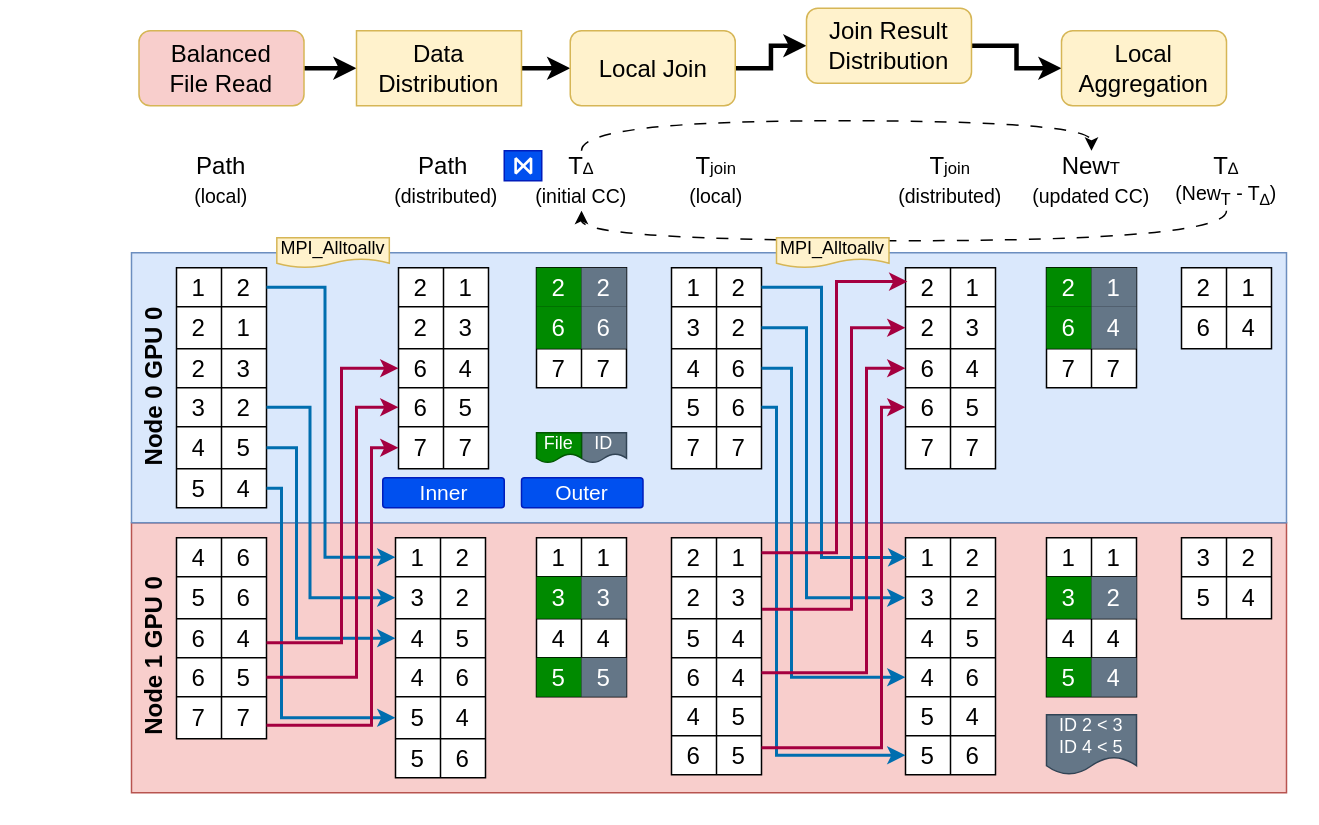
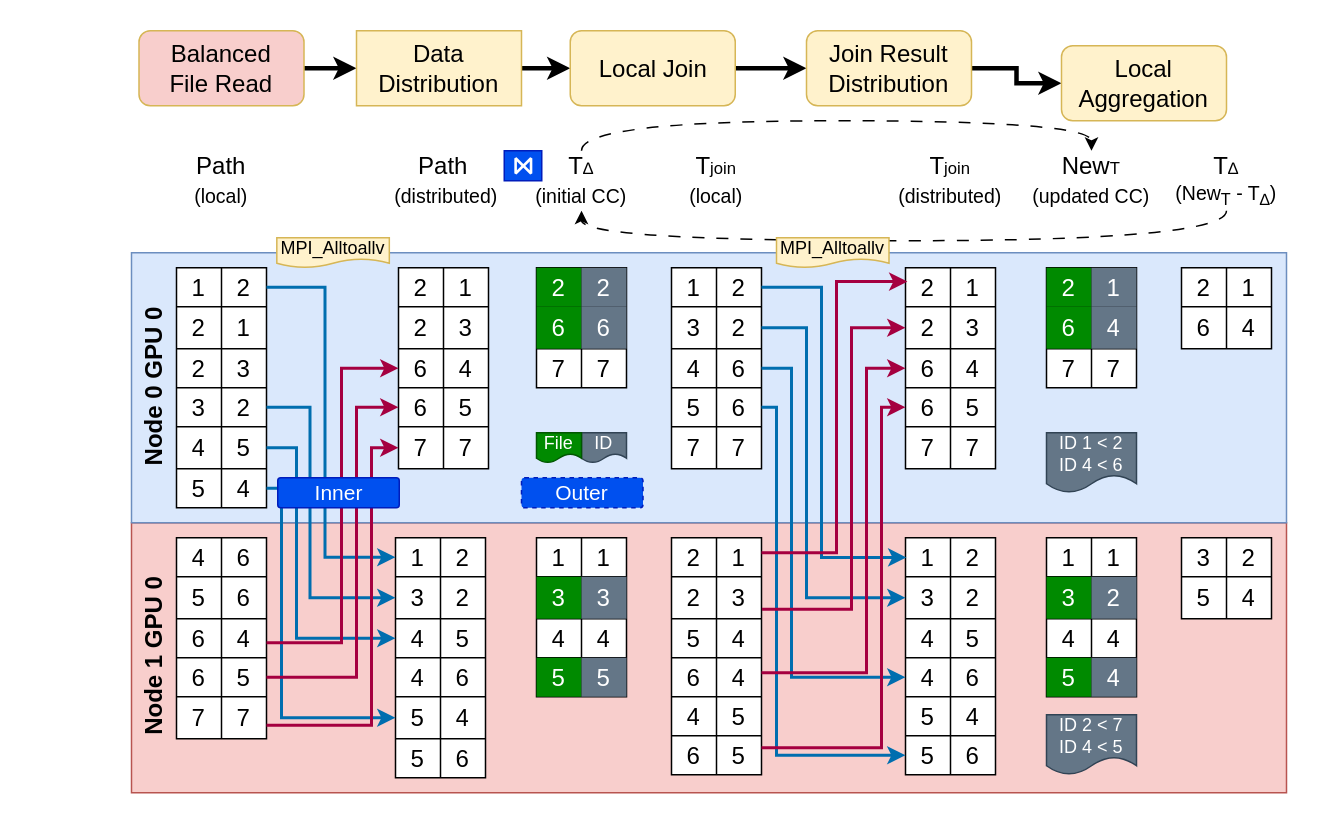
node "Join Result Distribution": moved (889, 46) -> (889, 68)
node "Local Aggregation": moved (1144, 68) -> (1144, 83)
node "ID 1 < 2 ID 4 < 6": added
node "Inner": moved (443, 493) -> (338, 493)
node "Outer": style solid -> dashed
node "ID 2 < 3 ID 4 < 5": label "ID 2 < 3 ID 4 < 5" -> "ID 2 < 7 ID 4 < 5"
